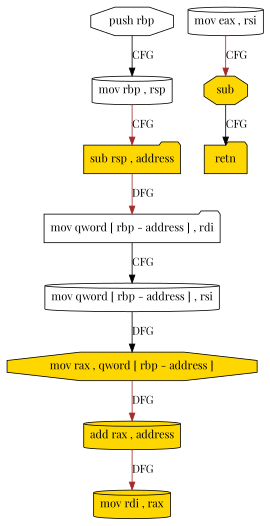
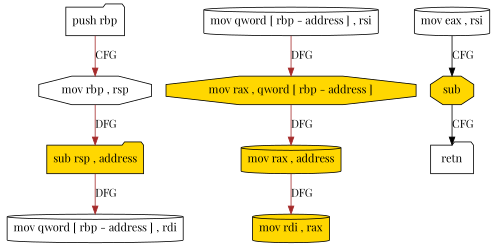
node "push rbp": shape octagon -> folder
edge "push rbp" -> "mov rbp , rsp": color black -> brown
edge "mov eax , rsi" -> "sub": color brown -> black
node "mov rbp , rsp": shape cylinder -> octagon
edge "mov rbp , rsp" -> "sub rsp , address": label "CFG" -> "DFG"
node "retn": fillcolor gold -> white
node "mov qword [ rbp - address ] , rdi": shape folder -> cylinder
edge "mov qword [ rbp - address ] , rdi" -> "mov qword [ rbp - address ] , rsi": removed, label "CFG"
edge "mov qword [ rbp - address ] , rsi" -> "mov rax , qword [ rbp - address ]": color black -> brown
node "add rax , address": label "add rax , address" -> "mov rax , address"
